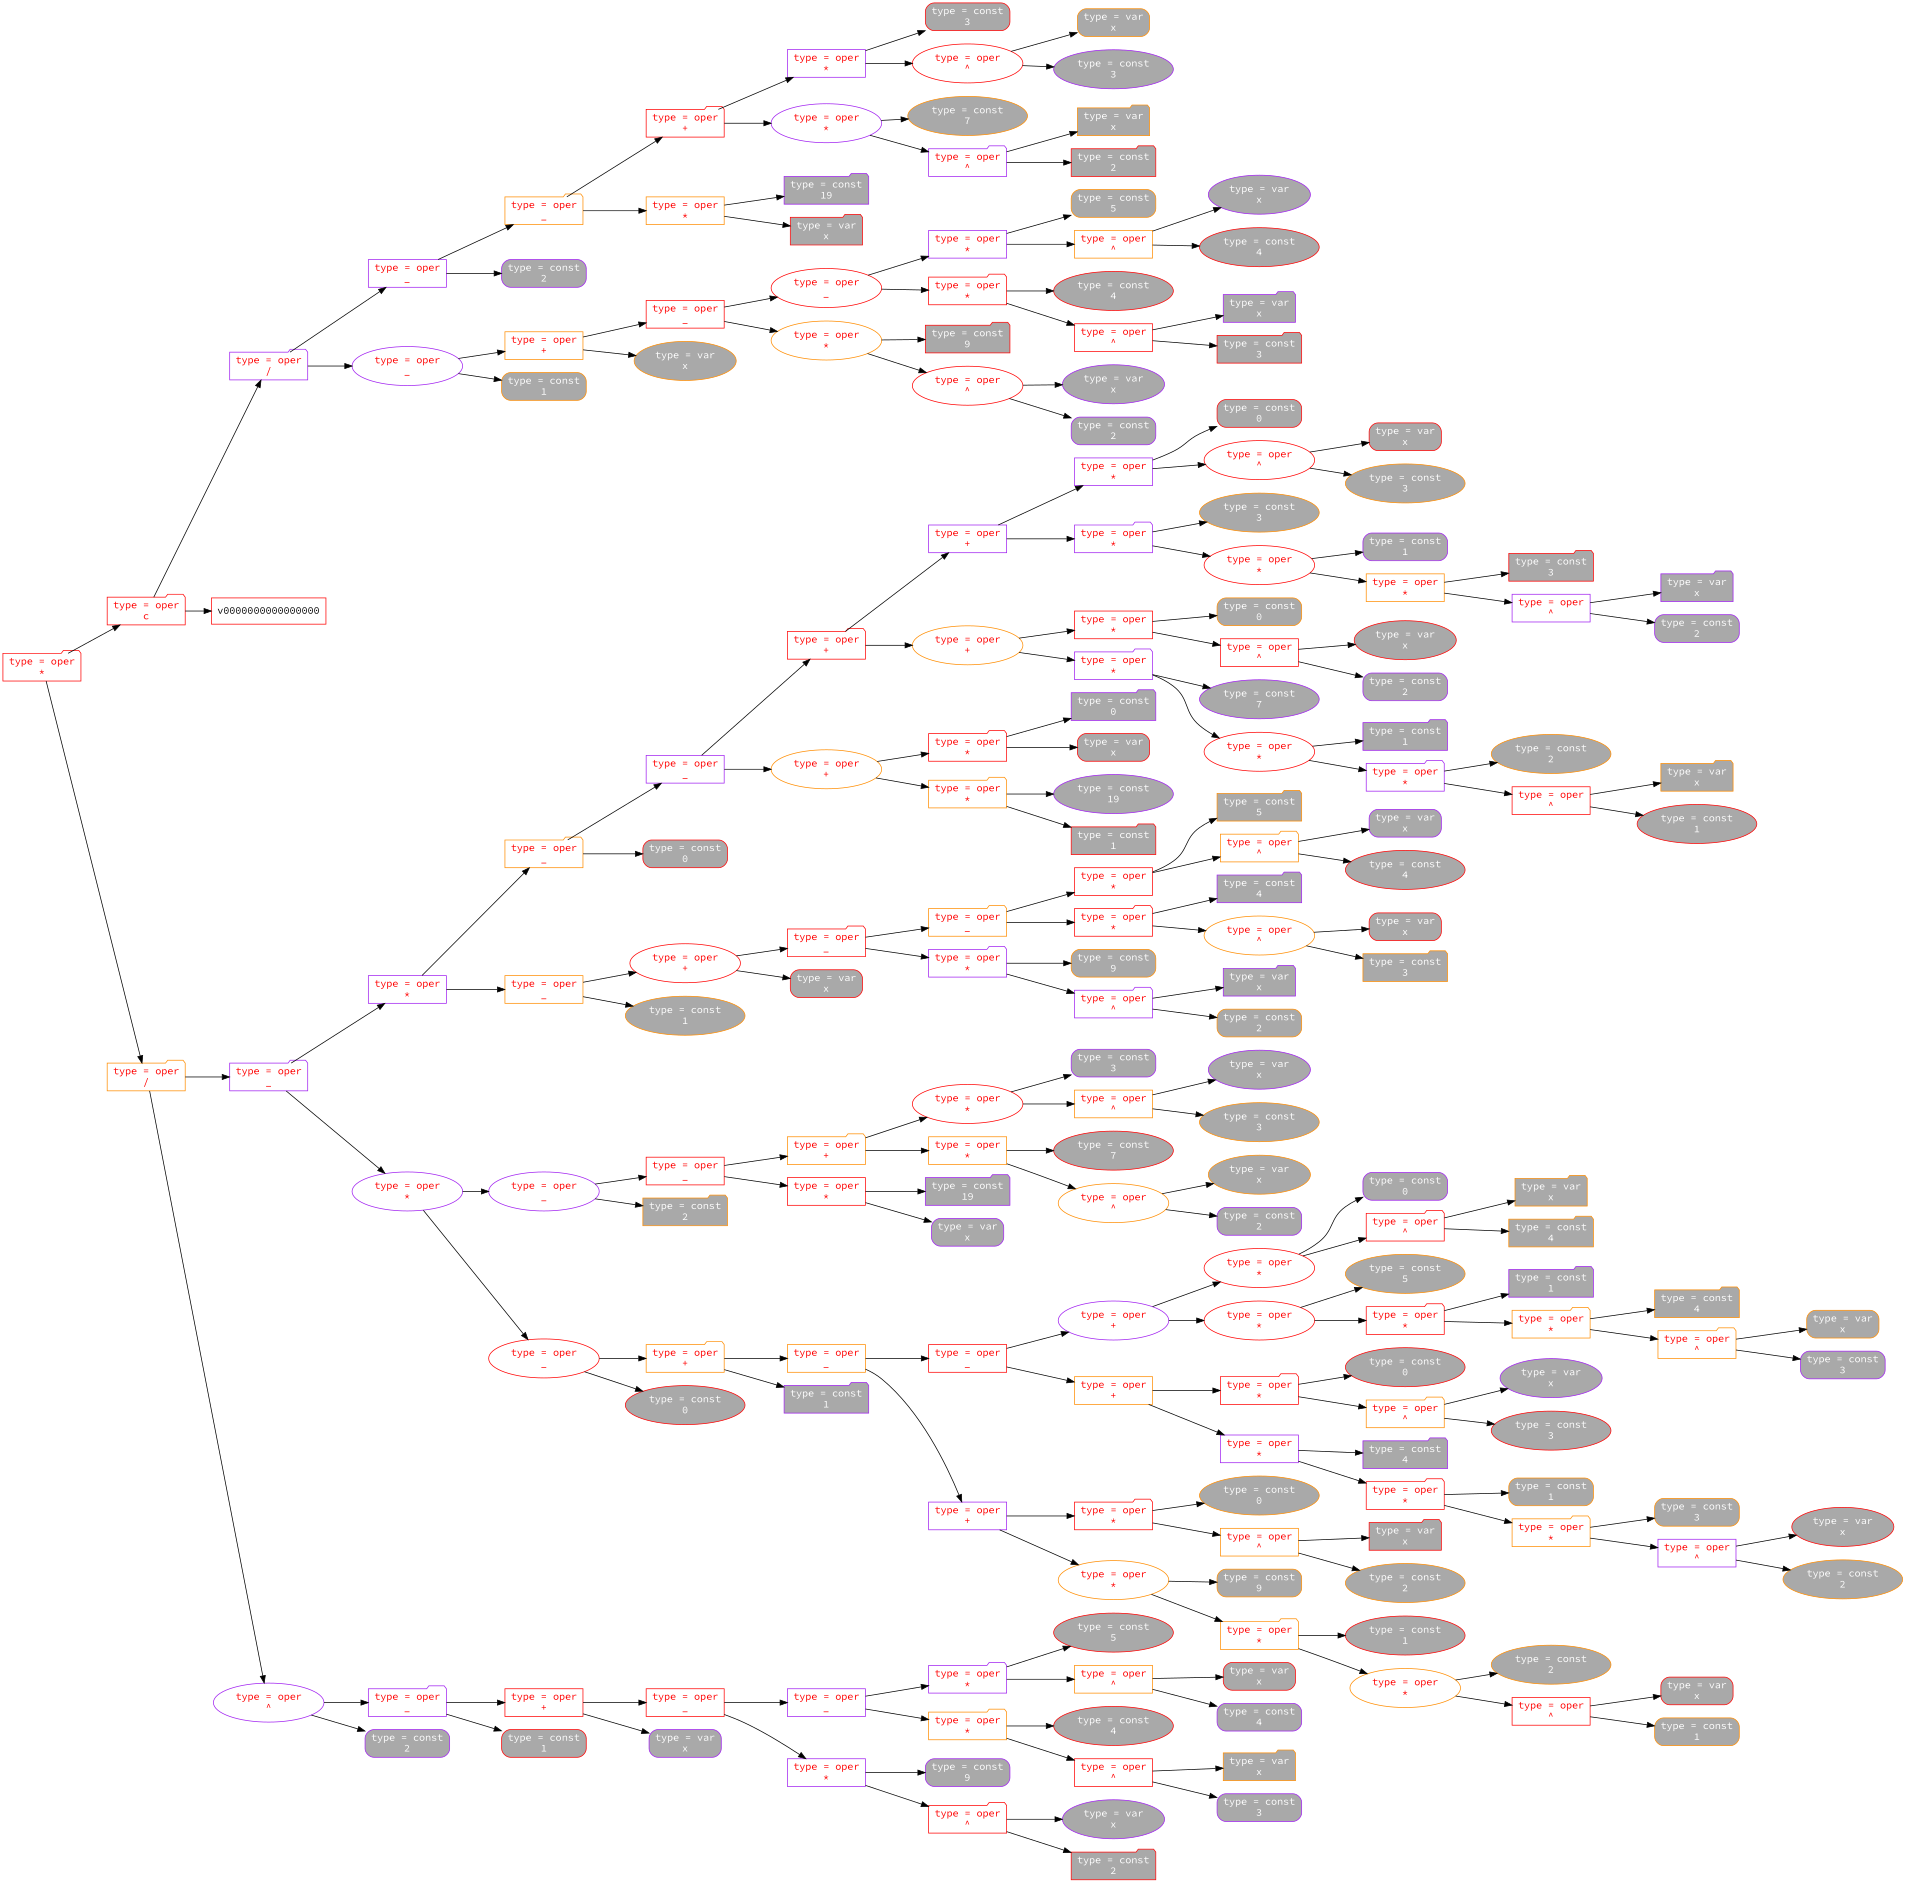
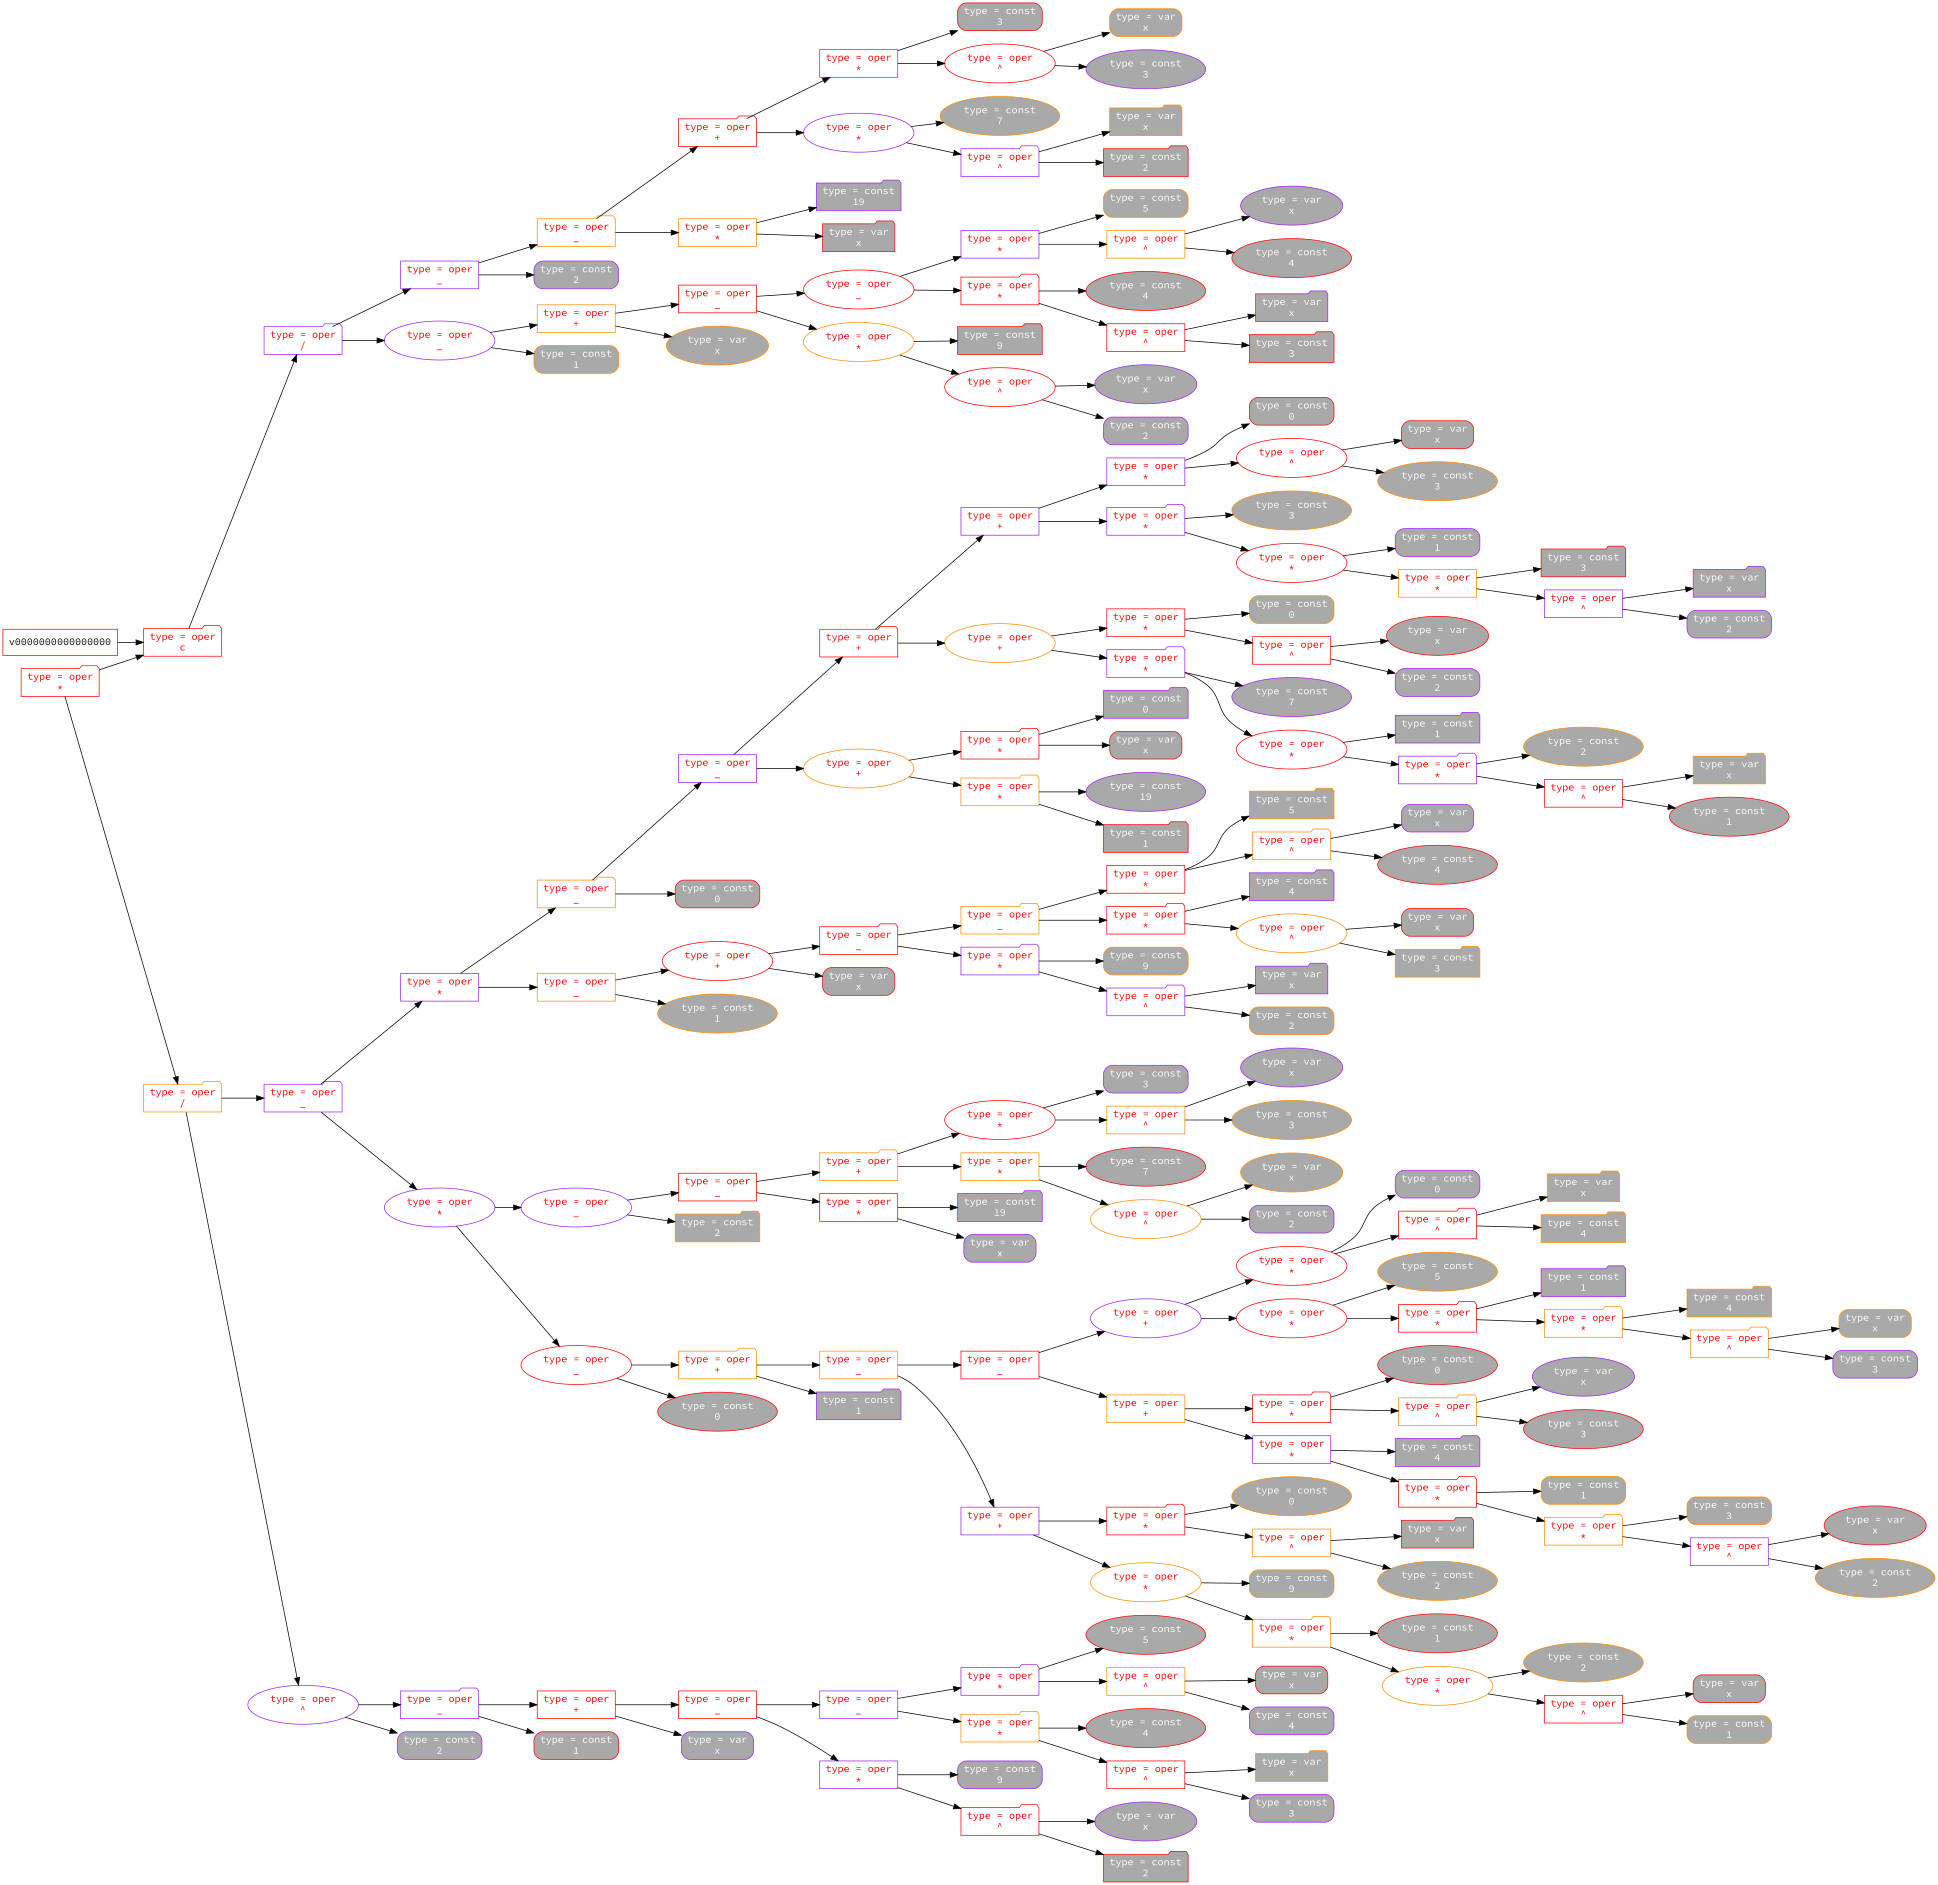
edge "type = oper c" -> "v0000000000000000": reversed
